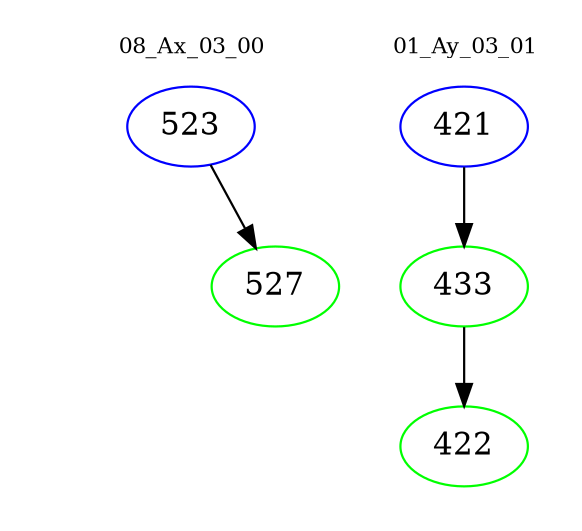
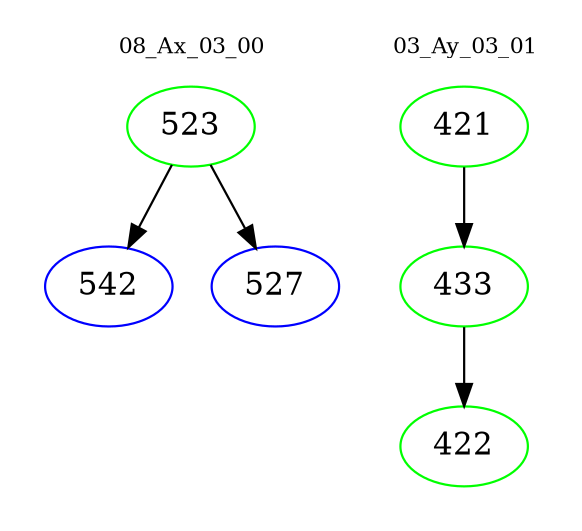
cluster "01_Ay_03_01": label "01_Ay_03_01" -> "03_Ay_03_01"
node "523": color blue -> green
node "421": color blue -> green
node "542": added
node "527": color green -> blue
